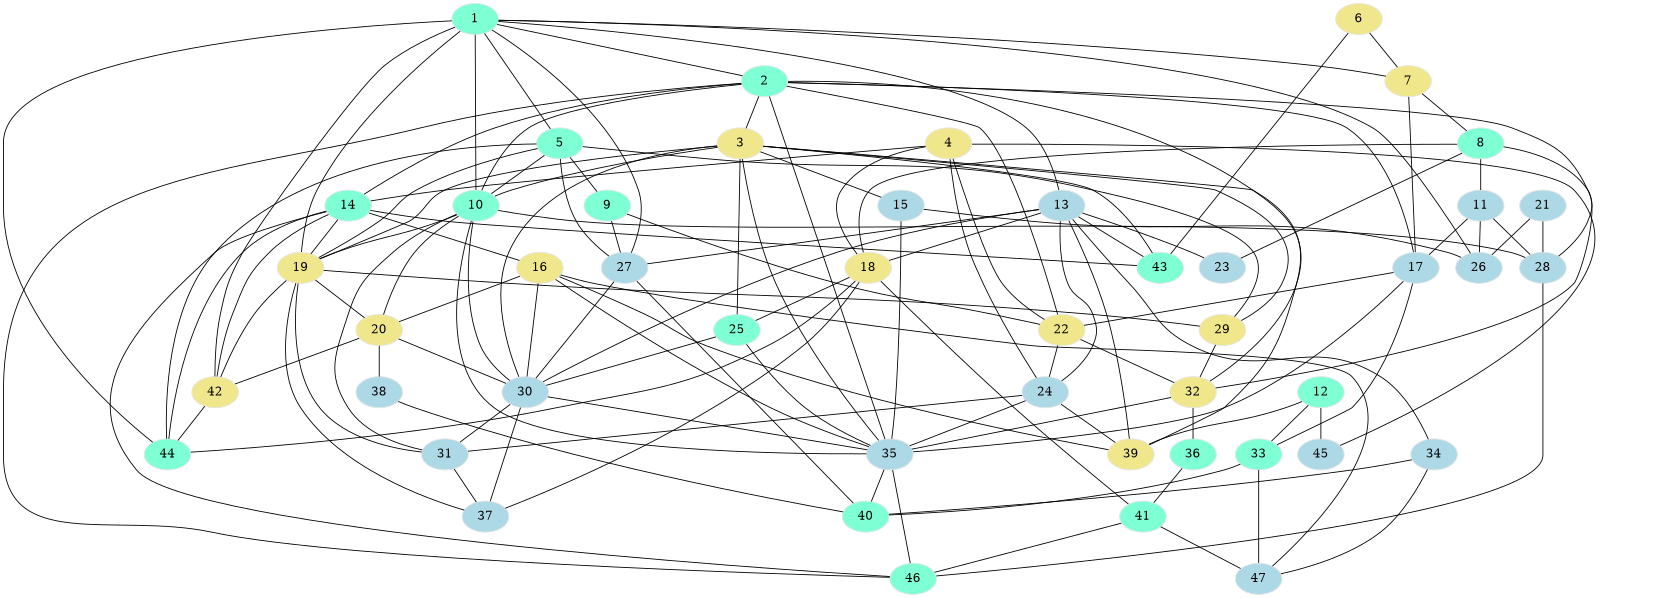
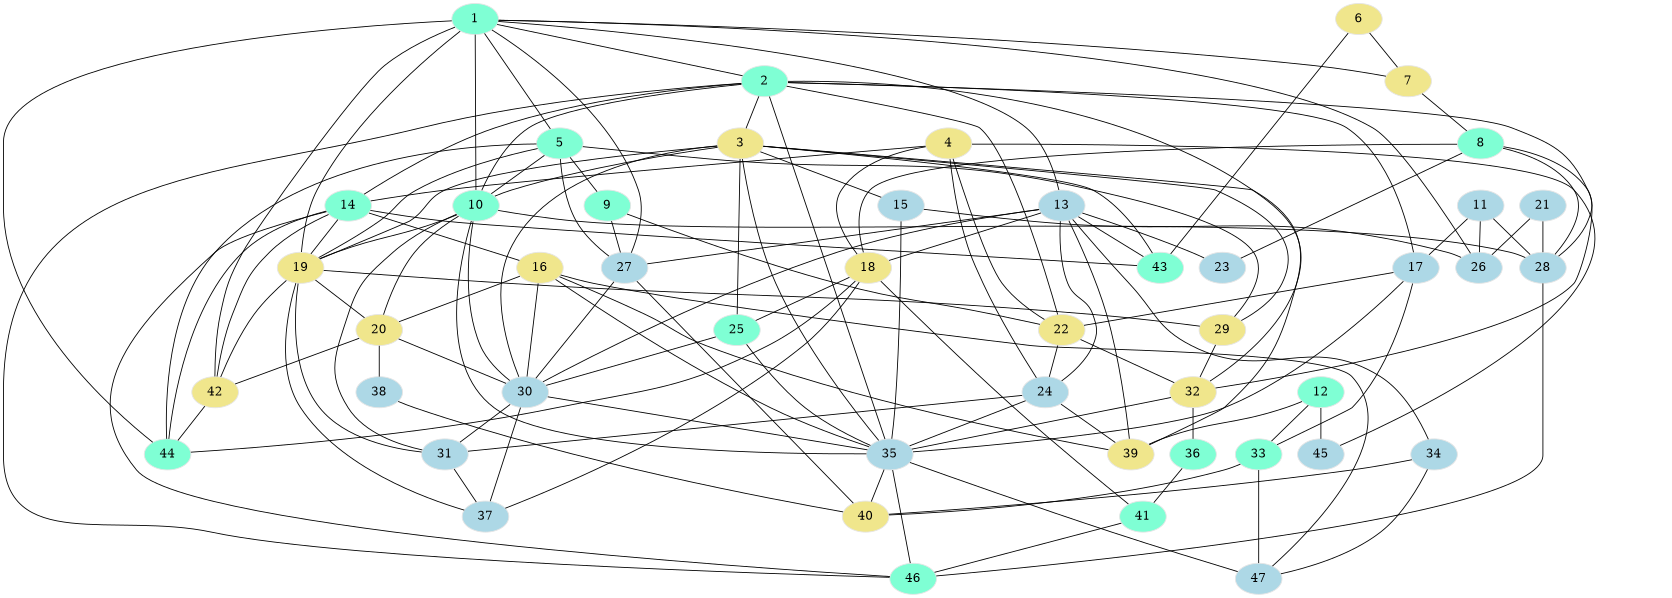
edge "8" -- "11": now "8" -- "28"
edge "7" -- "17": removed
node "40": fillcolor aquamarine -> khaki
edge "41" -- "47": now "35" -- "47"
